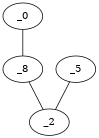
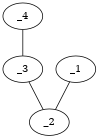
node "_0": label "_0" -> "_4"
node "_8": label "_8" -> "_3"
node "_5": label "_5" -> "_1"
